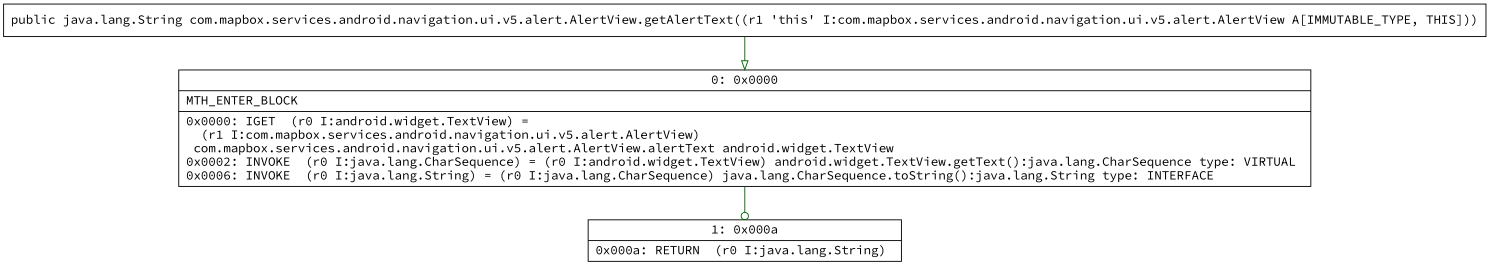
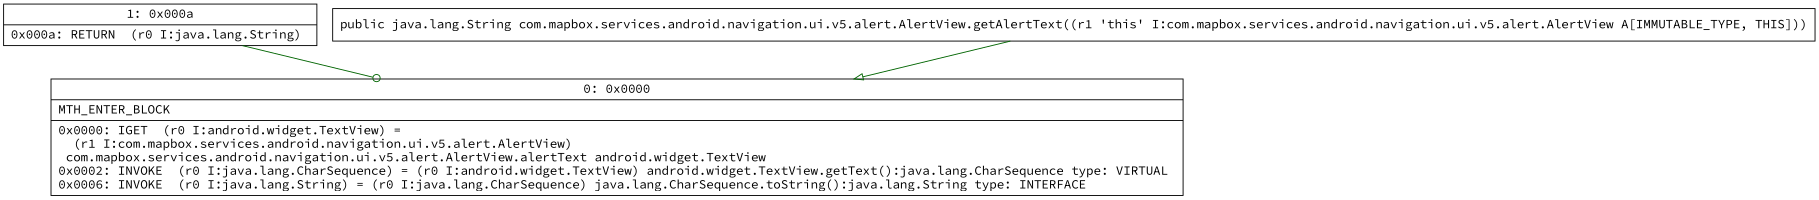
edge "0: 0x0000" -> "1: 0x000a": reversed
